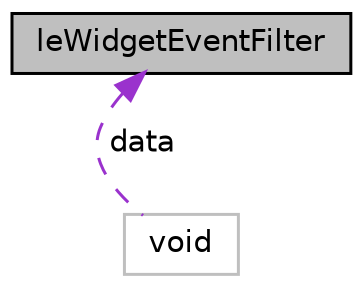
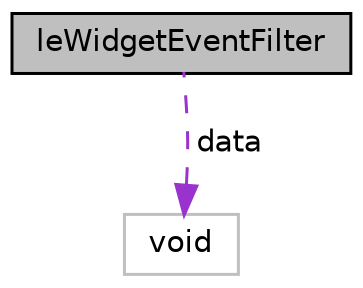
edge "void" -> "leWidgetEventFilter": reversed
